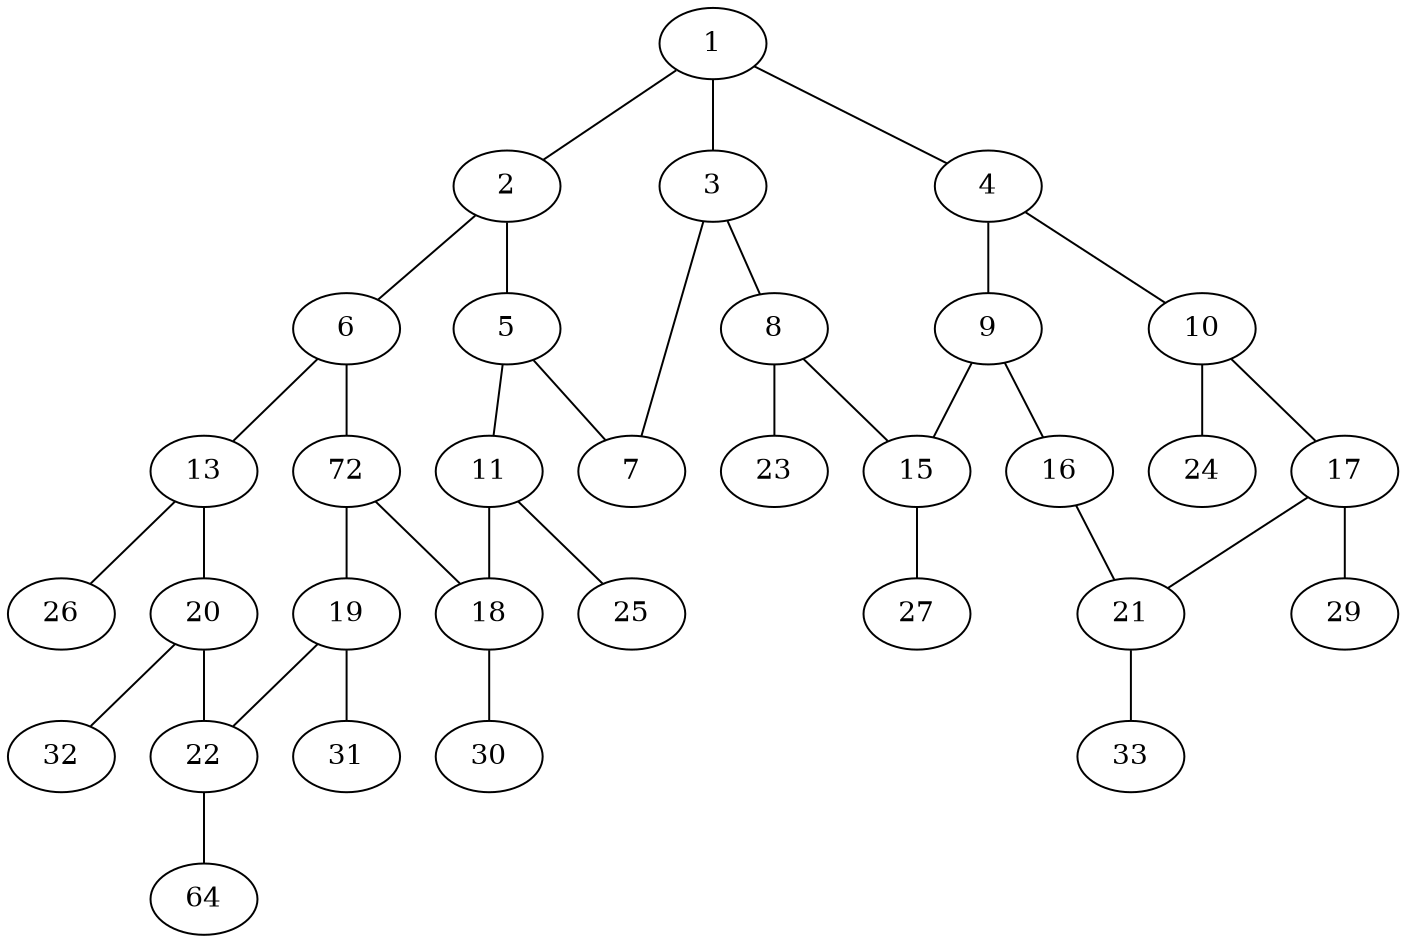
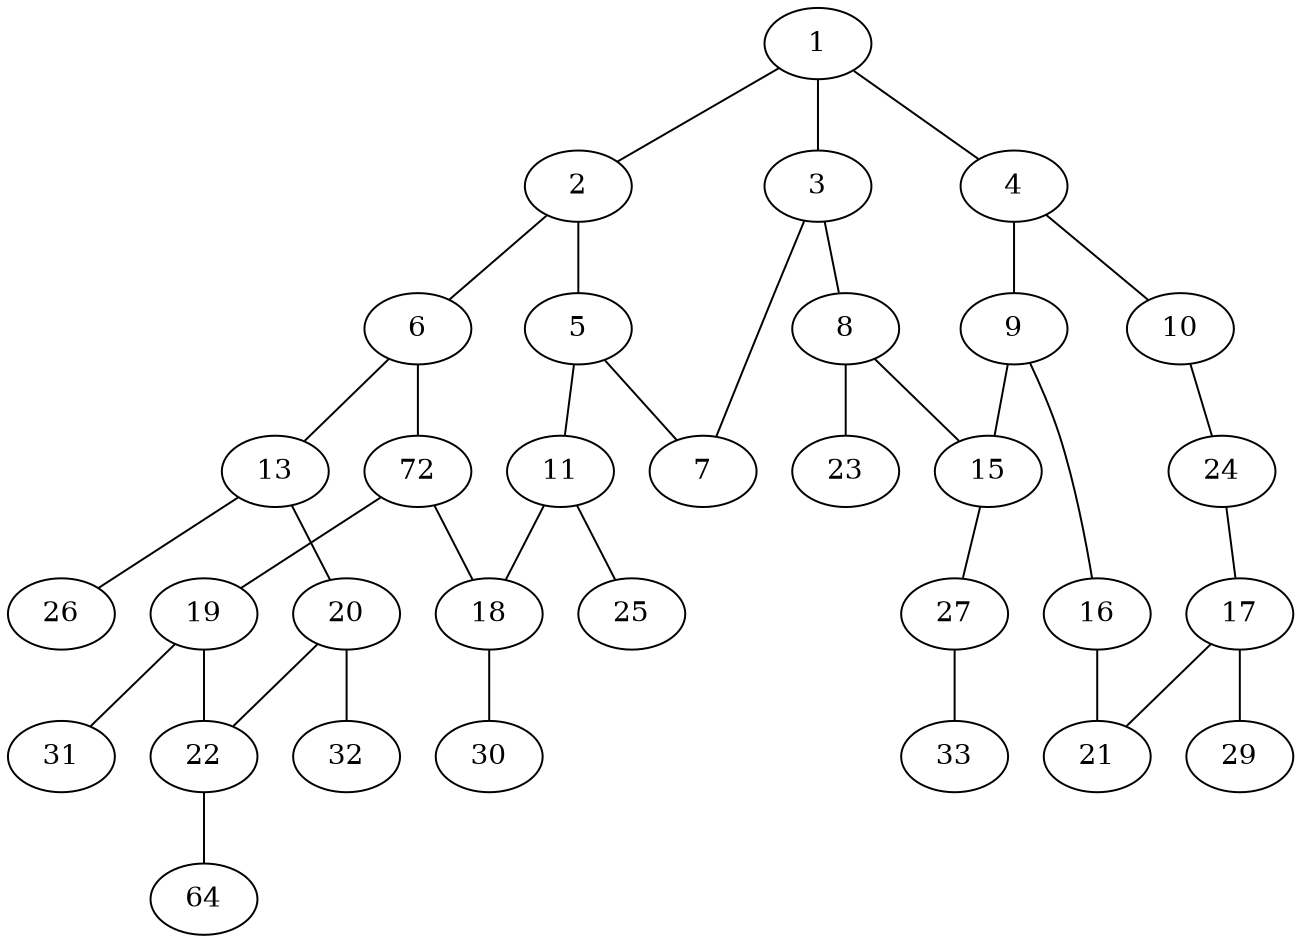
edge "10" -- "17": now "24" -- "17"
edge "21" -- "33": now "27" -- "33"
